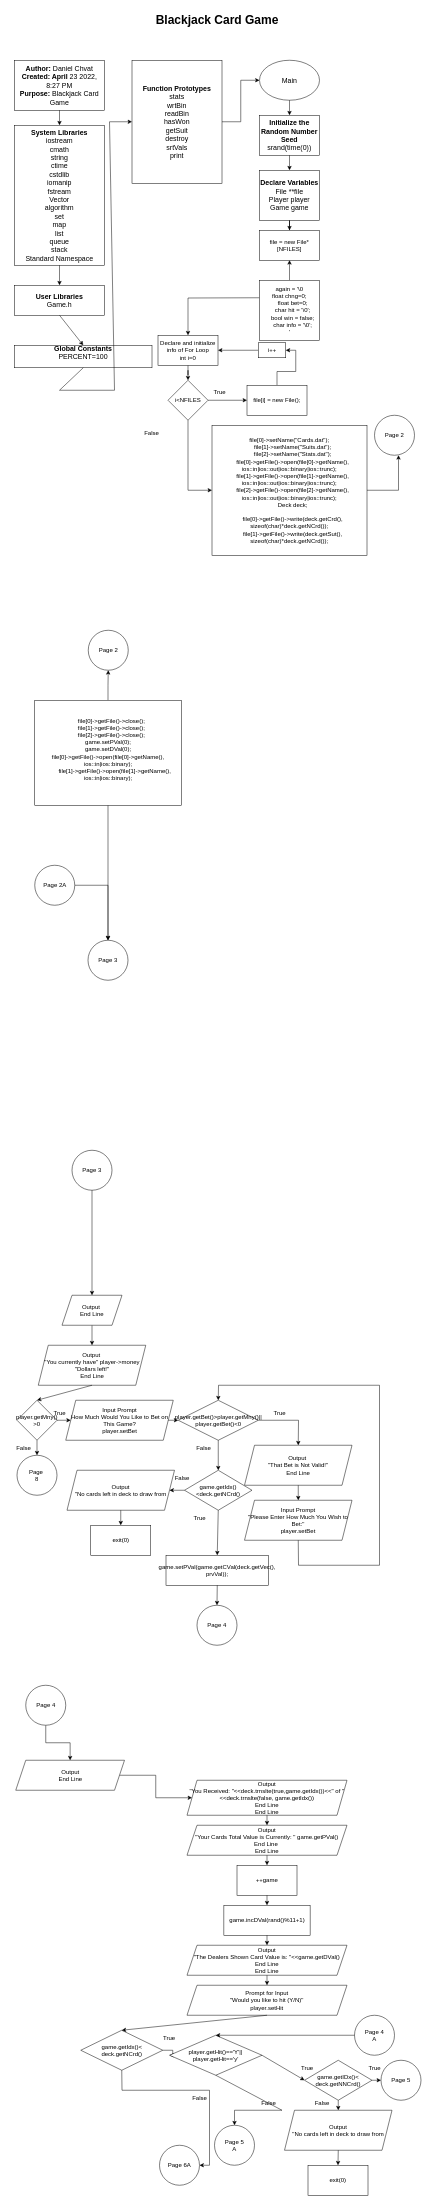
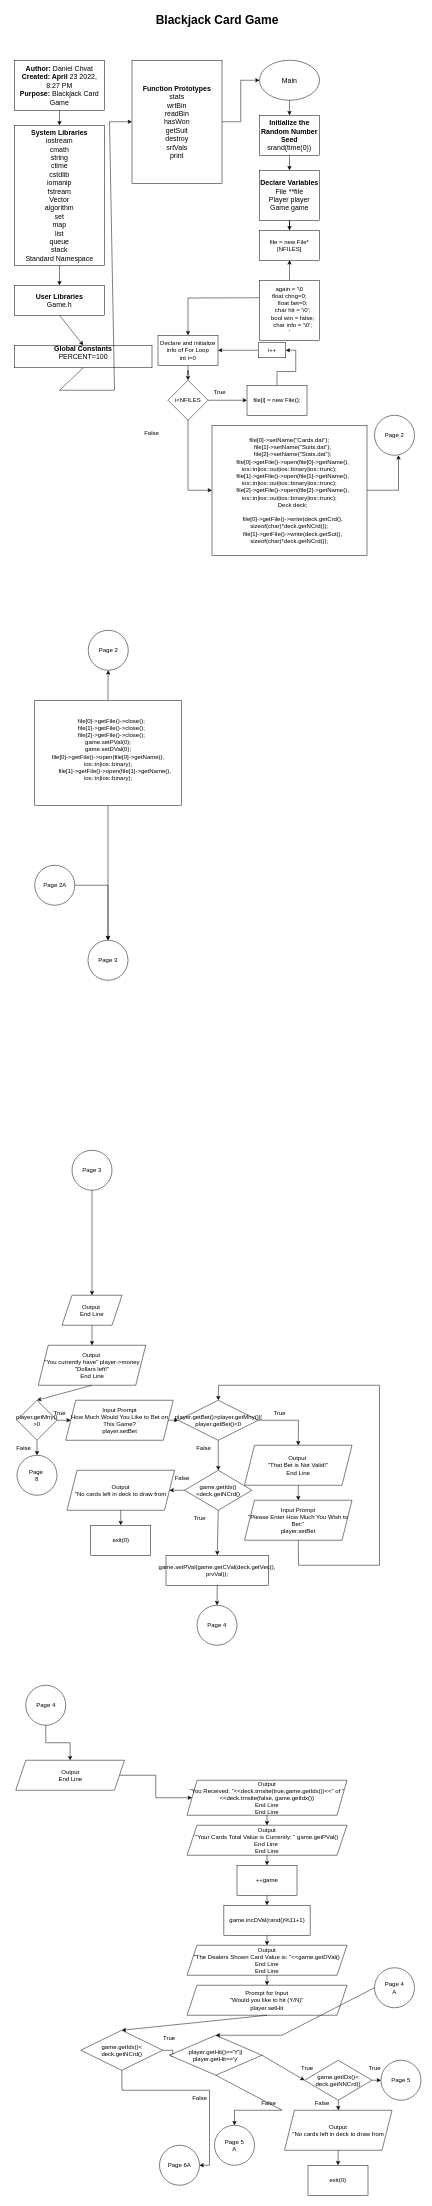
node "Page 4 A": moved (374, 2035) -> (394, 1988)
